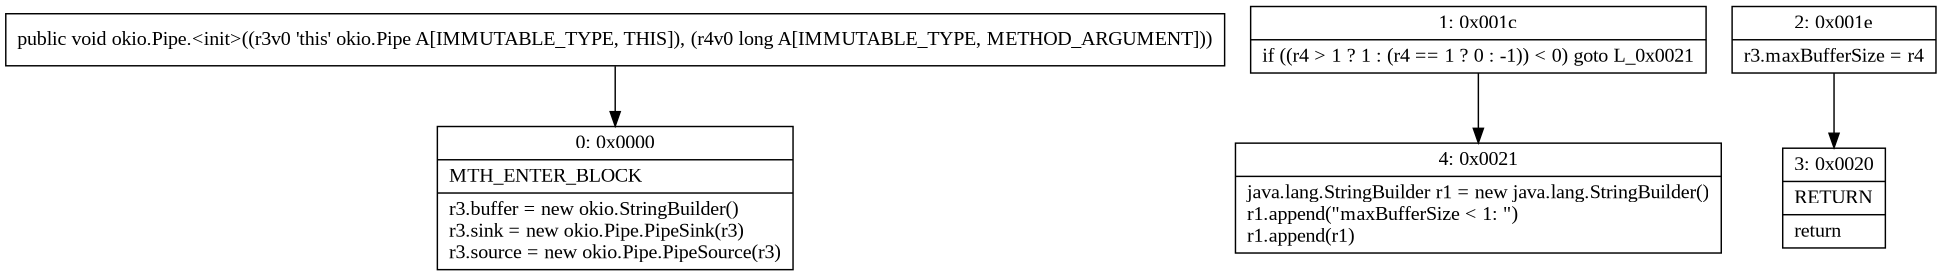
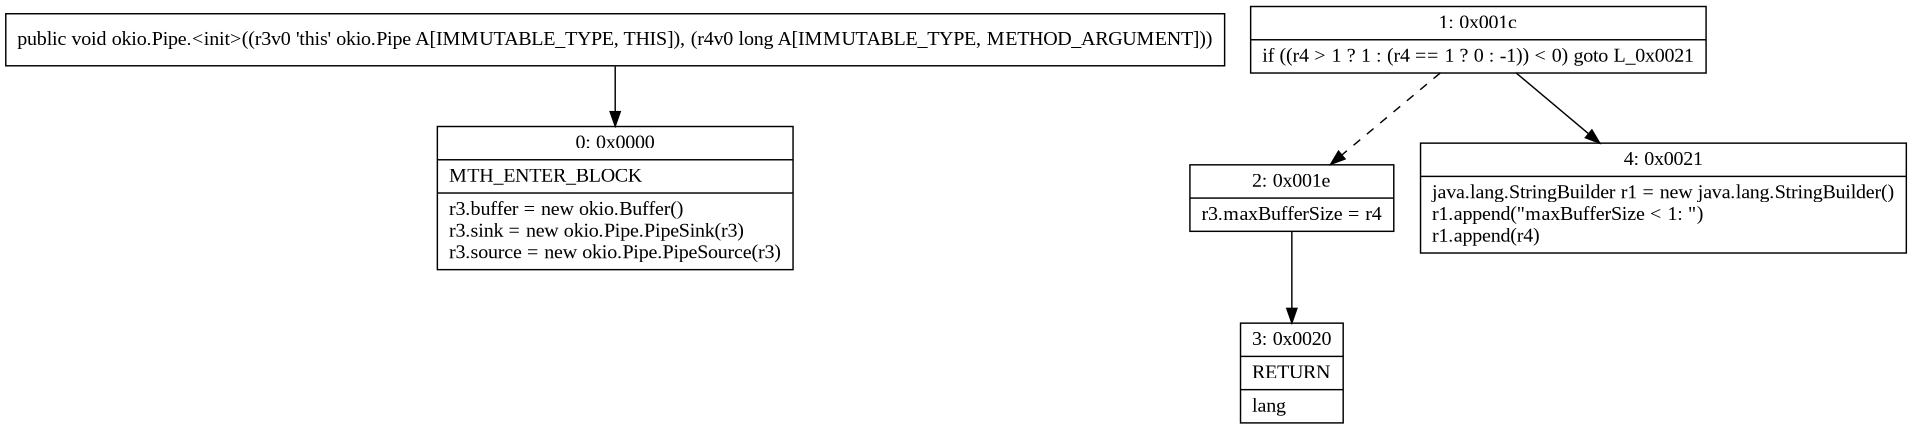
edge "1: 0x001c" -> "2: 0x001e": added
node "0: 0x0000": text "r3.buffer = new okio.StringBuilder()" -> "r3.buffer = new okio.Buffer()"
node "3: 0x0020": text "return" -> "lang"
node "4: 0x0021": text "r1.append(r1)" -> "r1.append(r4)"
